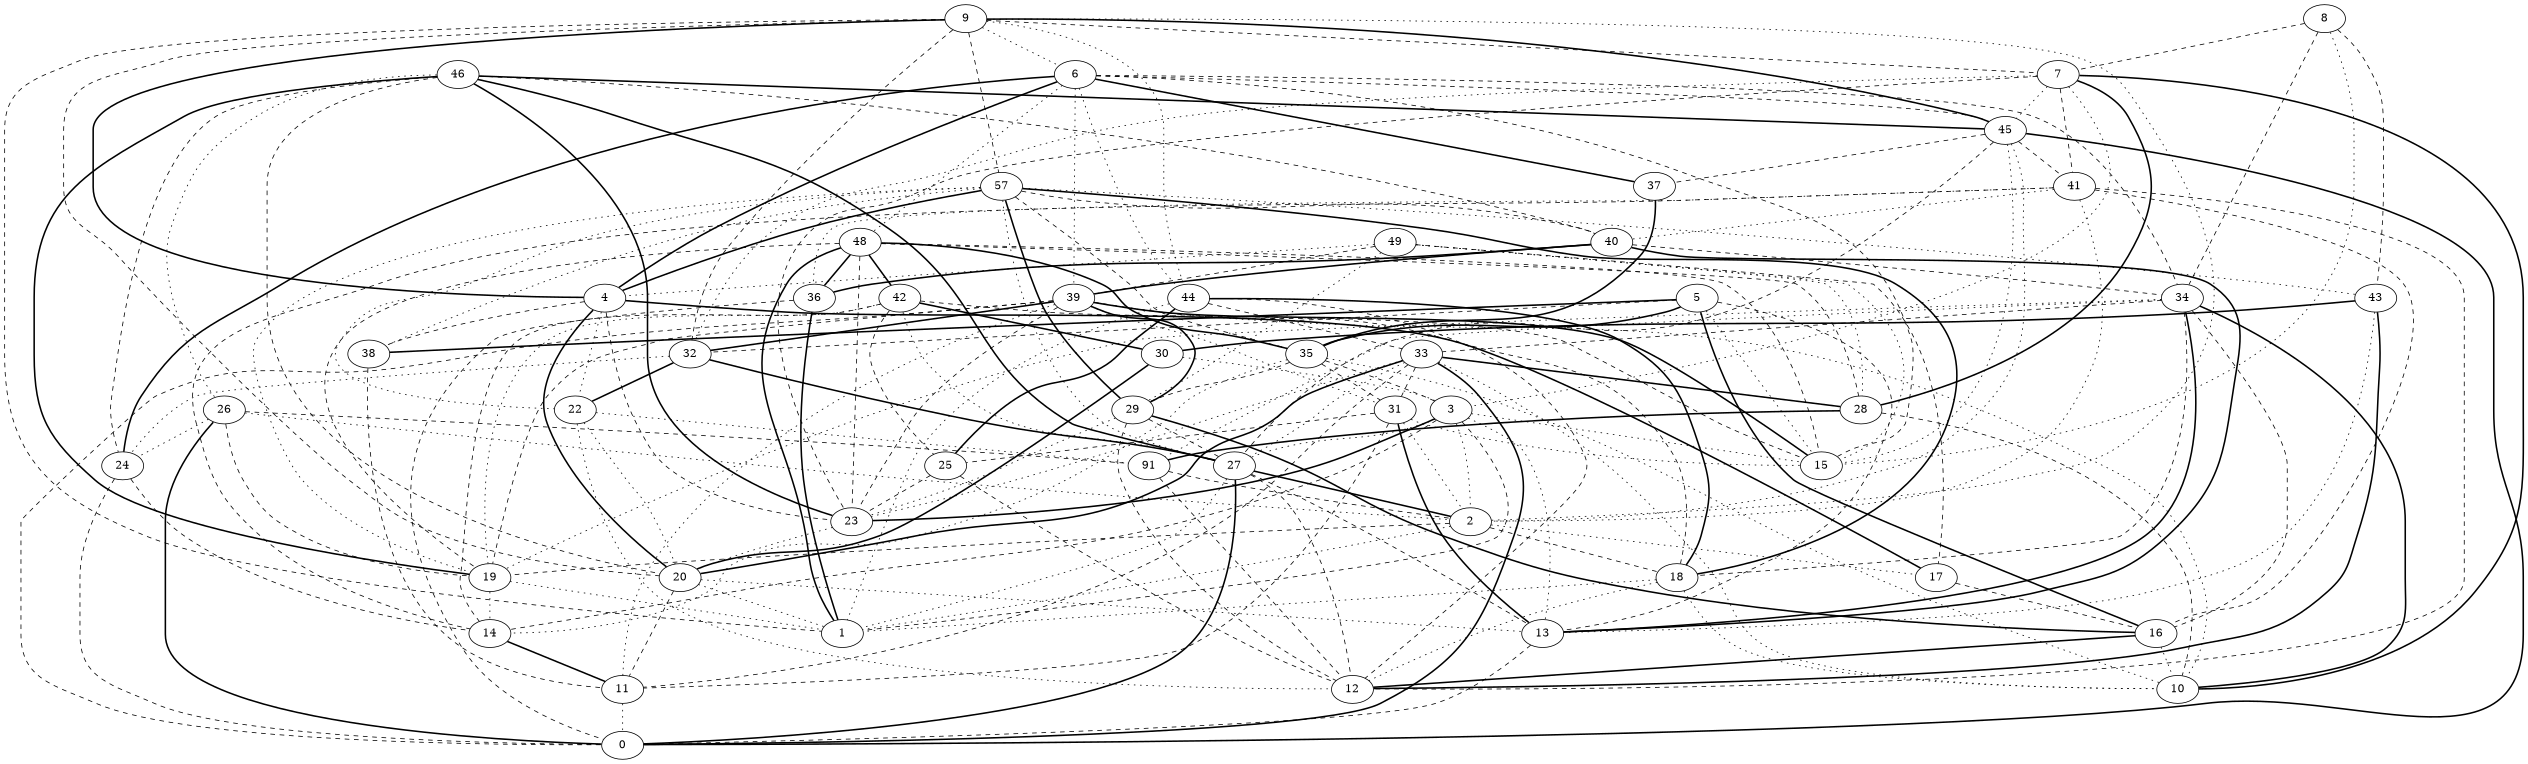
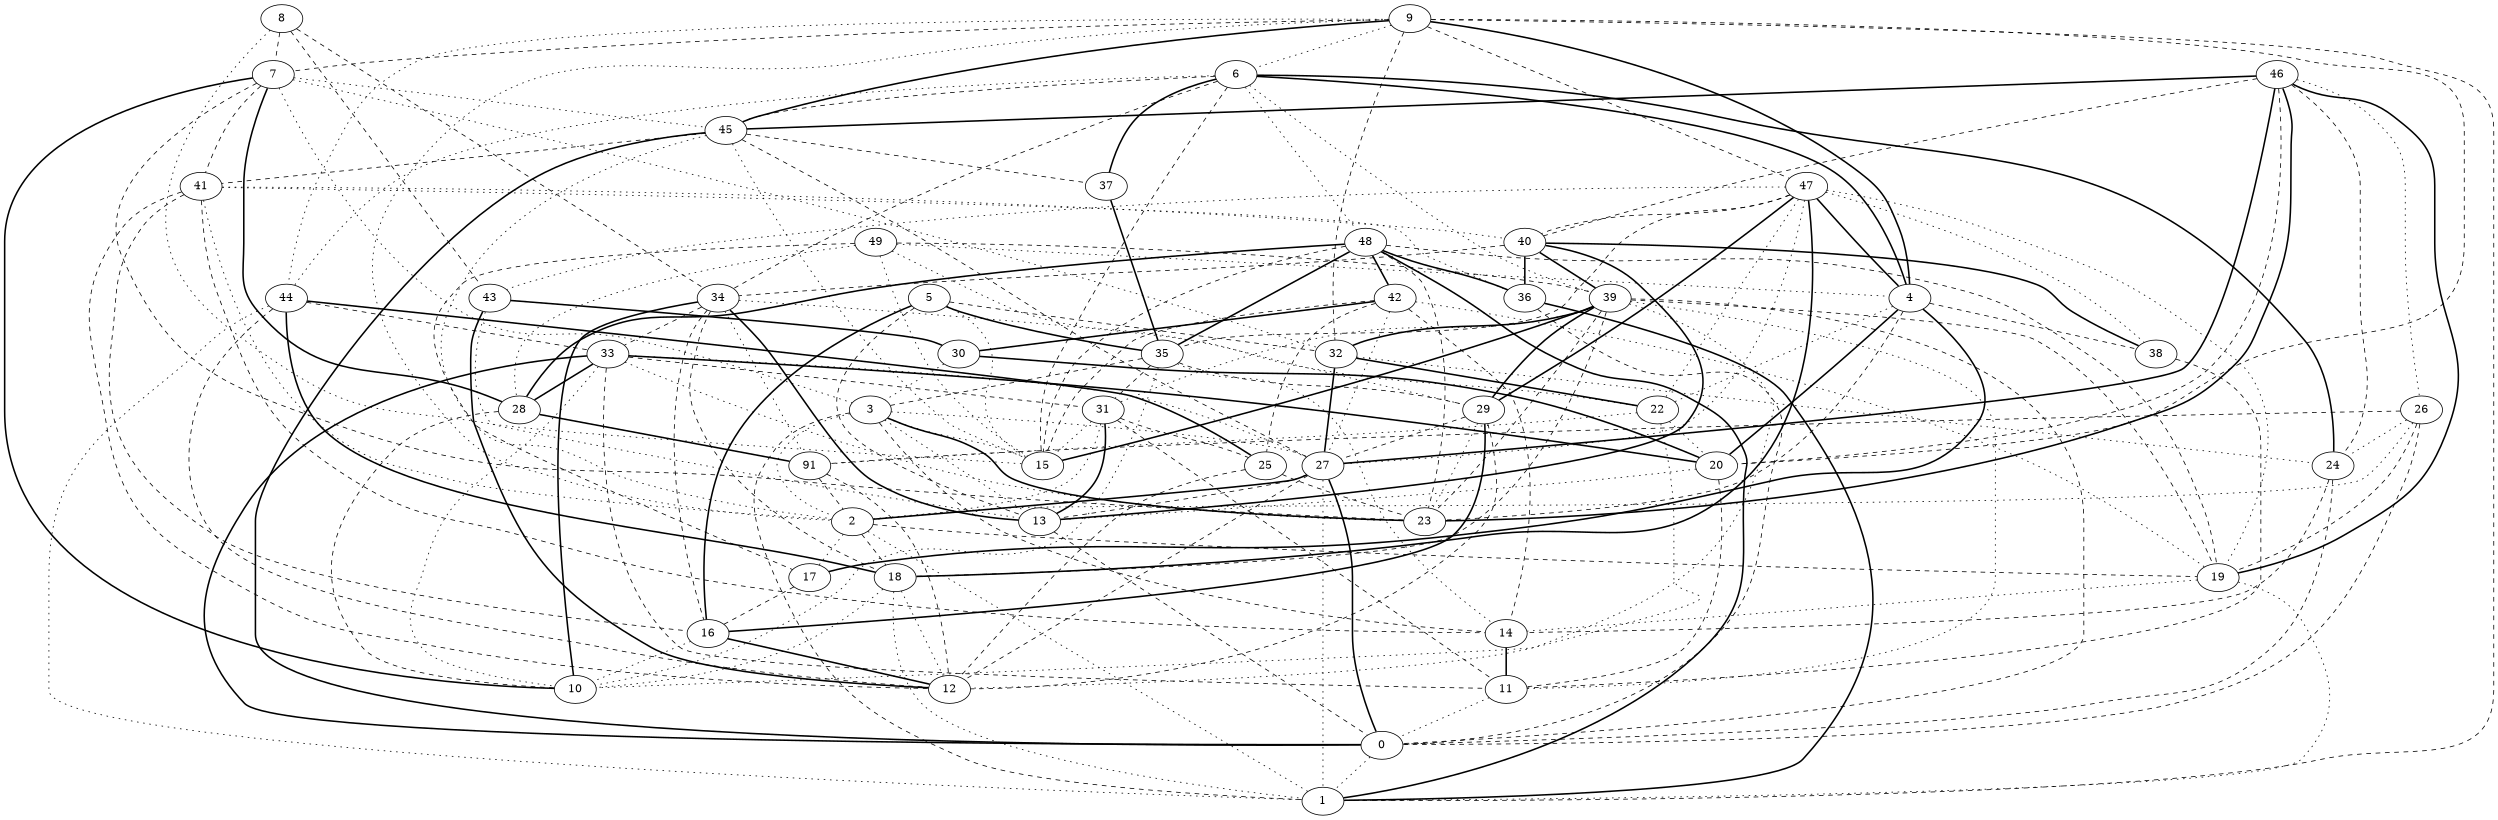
node "57": label "57" -> "47"
edge "48" -- "28": style dashed -> bold
edge "5" -- "38": now "40" -- "38"
edge "34" -- "19": now "34" -- "22"
edge "23" -- "20": removed
edge "20" -- "1": now "0" -- "1"
edge "26" -- "0": style bold -> dashed
